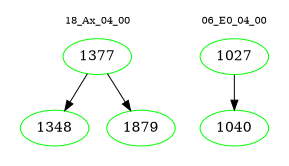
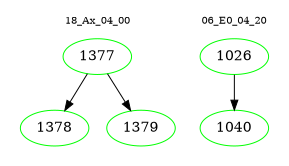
cluster "06_E0_04_00": label "06_E0_04_00" -> "06_E0_04_20"
node "1027": label "1027" -> "1026"
node "1348": label "1348" -> "1378"
node "1879": label "1879" -> "1379"
